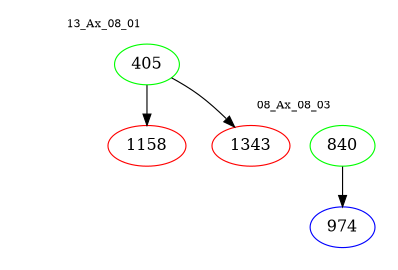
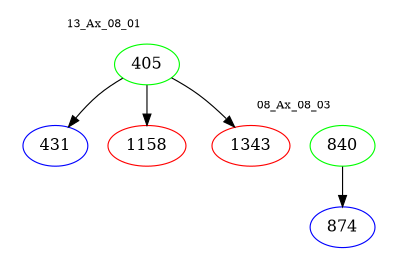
node "431": added
node "974": label "974" -> "874"
